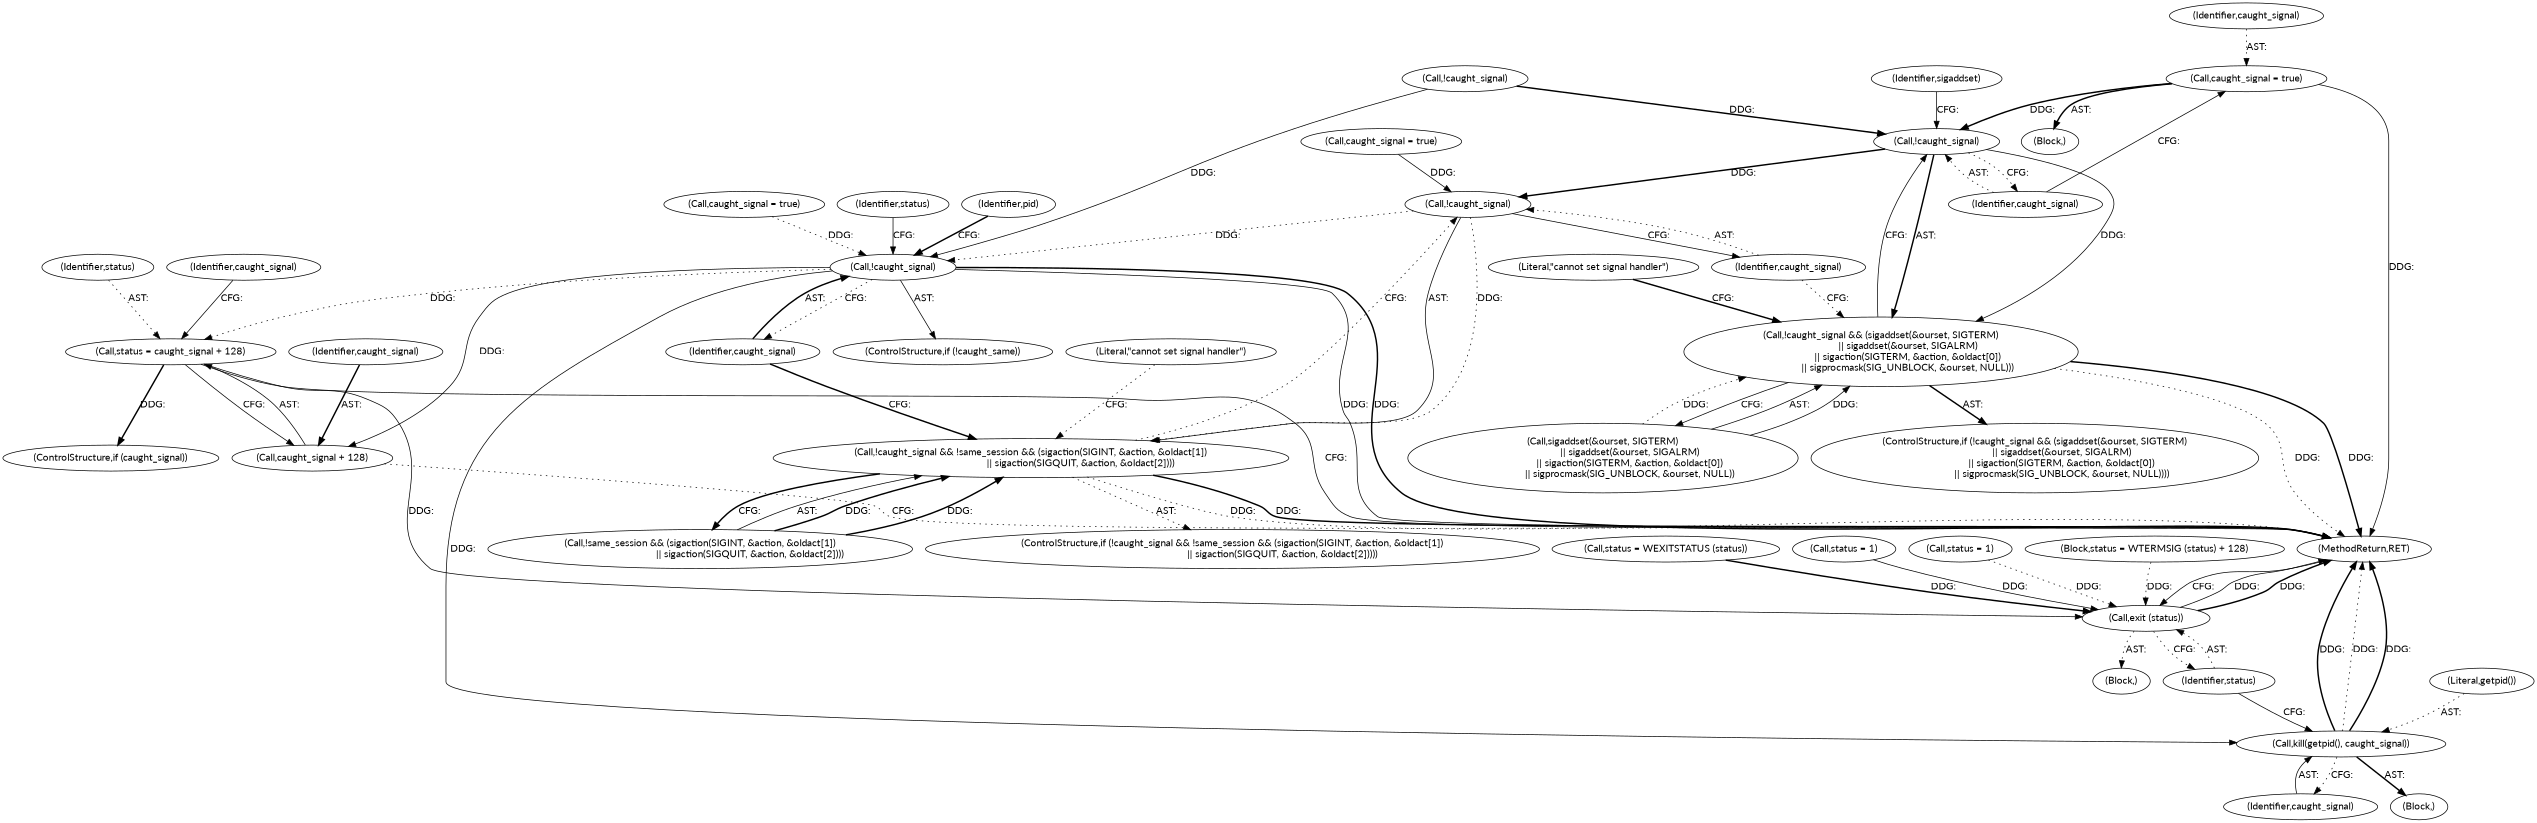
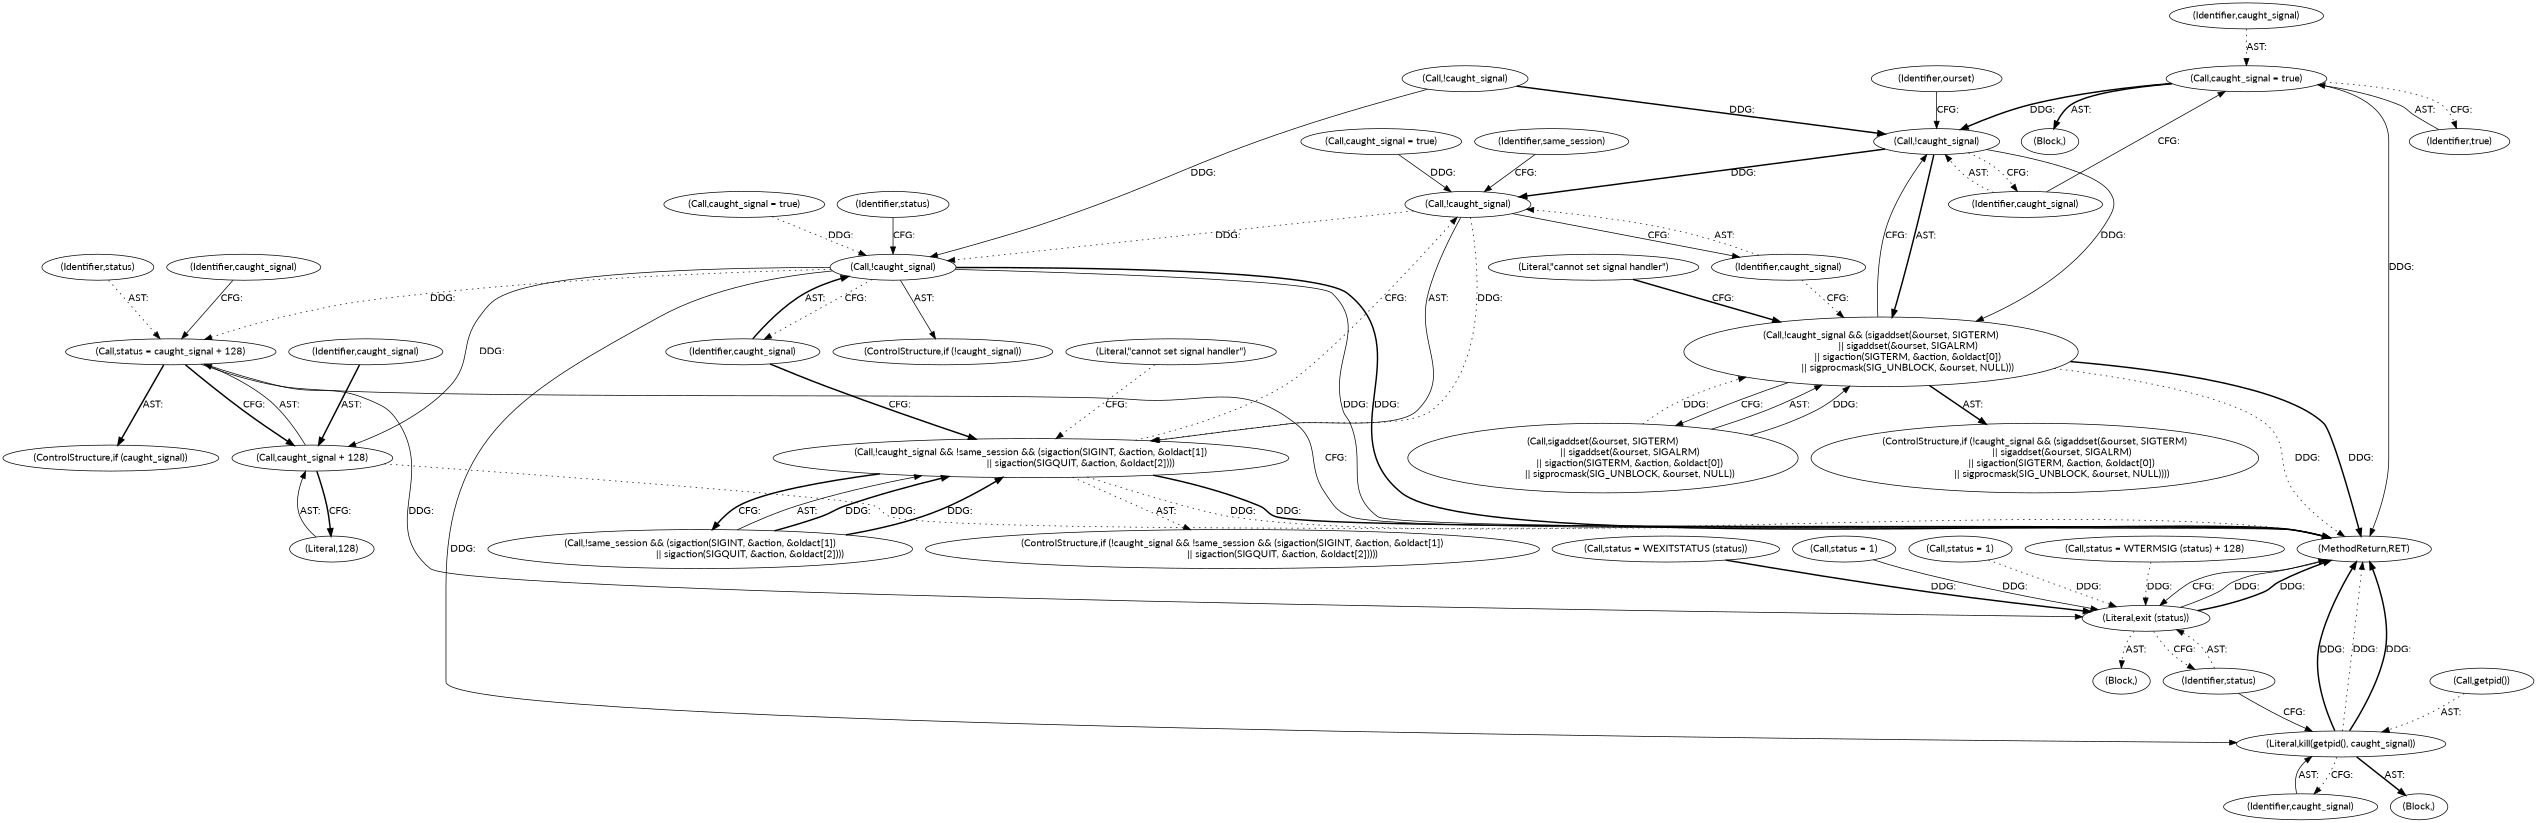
node "(Identifier,sigaddset)": label "(Identifier,sigaddset)" -> "(Identifier,ourset)"
node "(Identifier,same_session)": added
node "(Identifier,true)": added
node "(Identifier,pid)": removed
node "(ControlStructure,if (!caught_same))": label "(ControlStructure,if (!caught_same))" -> "(ControlStructure,if (!caught_signal))"
edge "(Call,status = caught_signal + 128)" -> "(ControlStructure,if (caught_signal))": label "DDG: " -> "AST: "
edge "(Call,status = caught_signal + 128)" -> "(Call,caught_signal + 128)": style solid -> bold
edge "(Call,caught_signal + 128)" -> "(MethodReturn,RET)": label "CFG: " -> "DDG: "
node "(Literal,128)": added
node "(Block,status = WTERMSIG (status) + 128)": label "(Block,status = WTERMSIG (status) + 128)" -> "(Call,status = WTERMSIG (status) + 128)"
node "(Call,exit (status))": label "(Call,exit (status))" -> "(Literal,exit (status))"
node "(Literal,getpid())": label "(Literal,getpid())" -> "(Call,getpid())"
node "(Call,kill(getpid(), caught_signal))": label "(Call,kill(getpid(), caught_signal))" -> "(Literal,kill(getpid(), caught_signal))"
